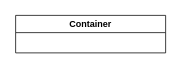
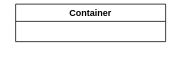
node "Container": moved (90, 34) -> (90, 23)
